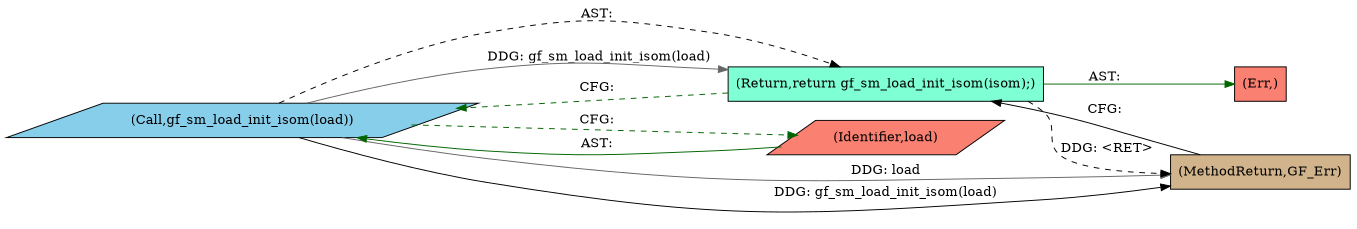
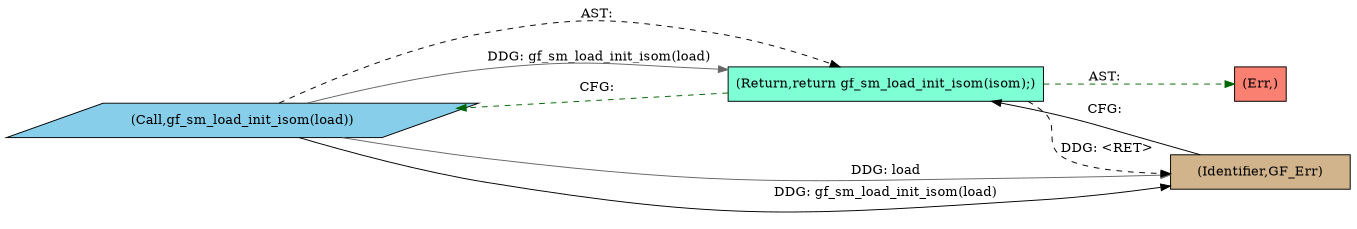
edge "(Return,return gf_sm_load_init_isom(isom);)" -> "(Err,)": style solid -> dashed
node "(Identifier,load)": removed
node "(MethodReturn,GF_Err)": label "(MethodReturn,GF_Err)" -> "(Identifier,GF_Err)"
